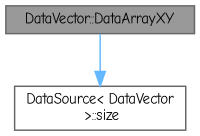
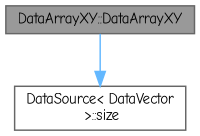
node "DataVector::DataArrayXY": label "DataVector::DataArrayXY" -> "DataArrayXY::DataArrayXY"
